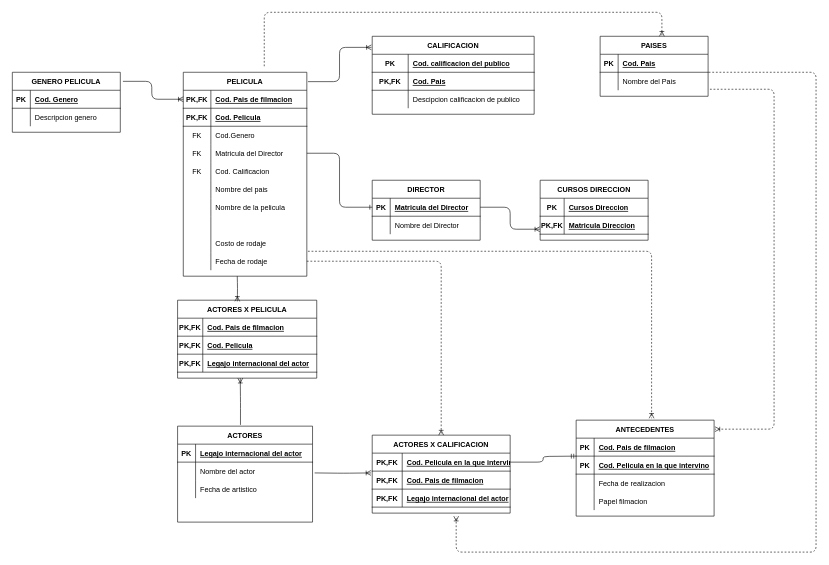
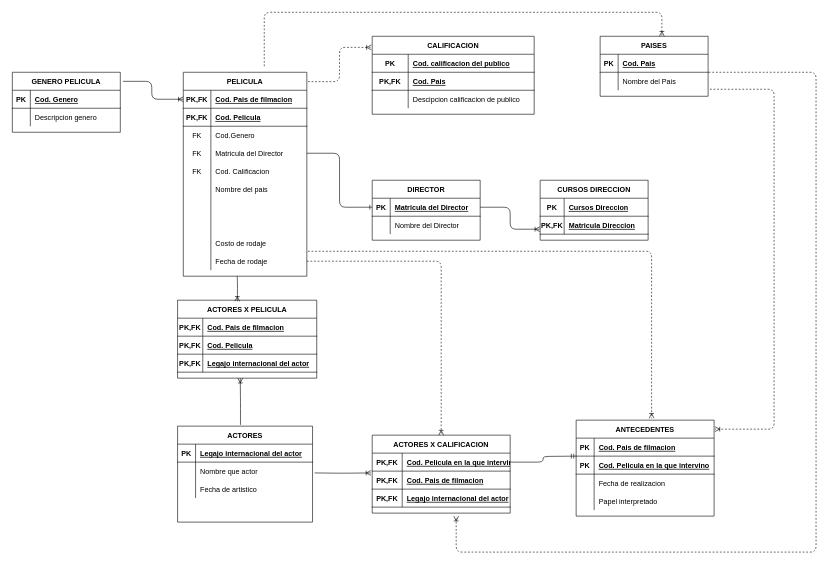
edge "PELICULA" -> "CALIFICACION": style solid -> dashed
node "Nombre de la pelicula": removed
node "Nombre del actor": label "Nombre del actor" -> "Nombre que actor"
node "Papel filmacion": label "Papel filmacion" -> "Papel interpretado"
